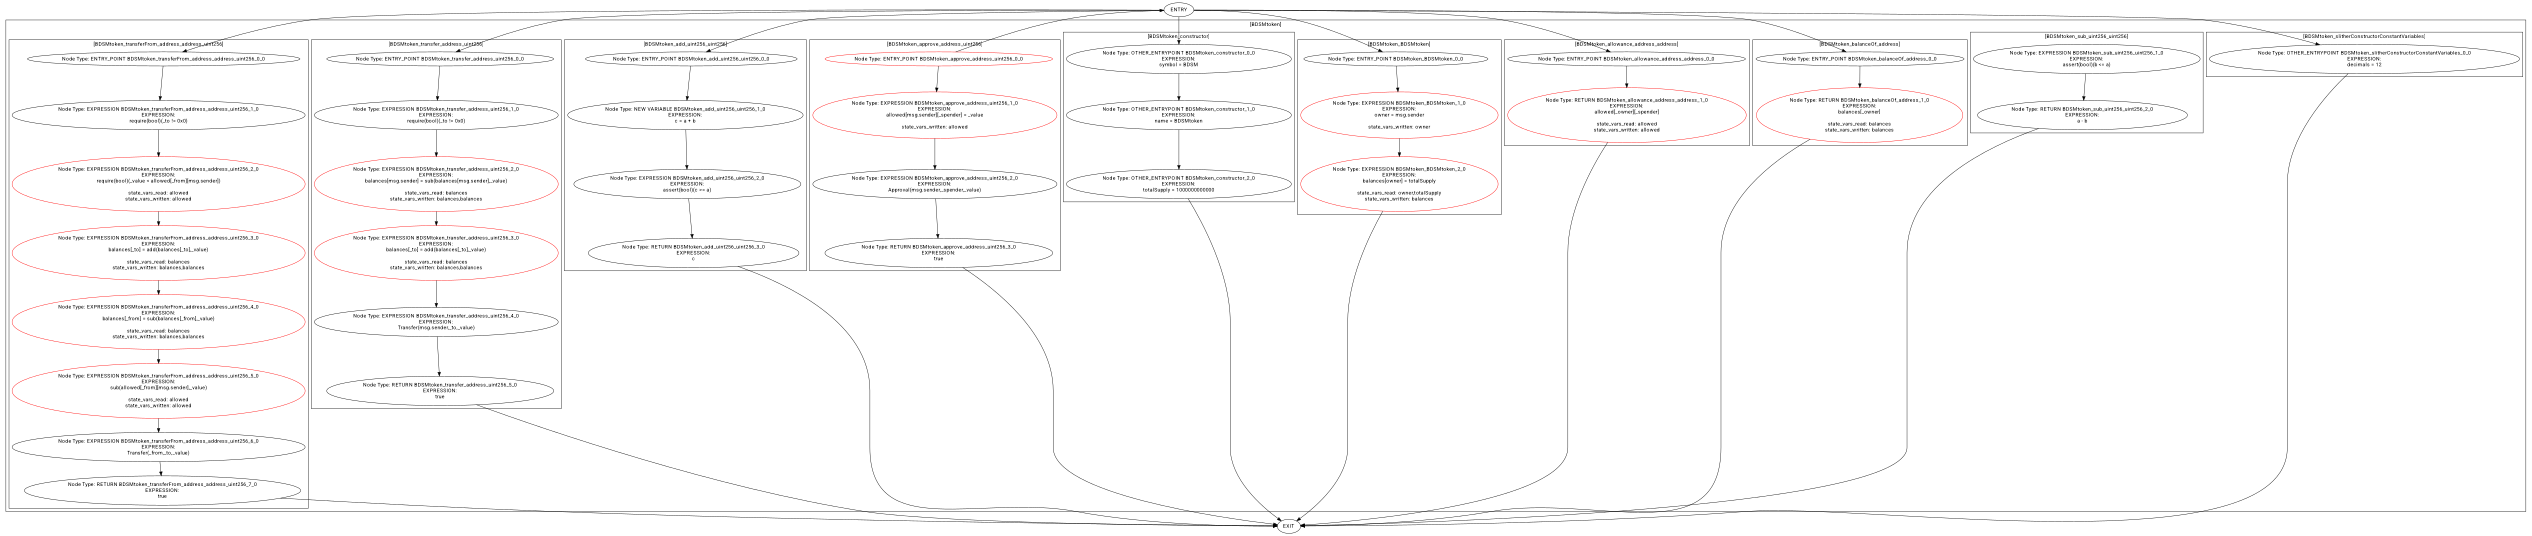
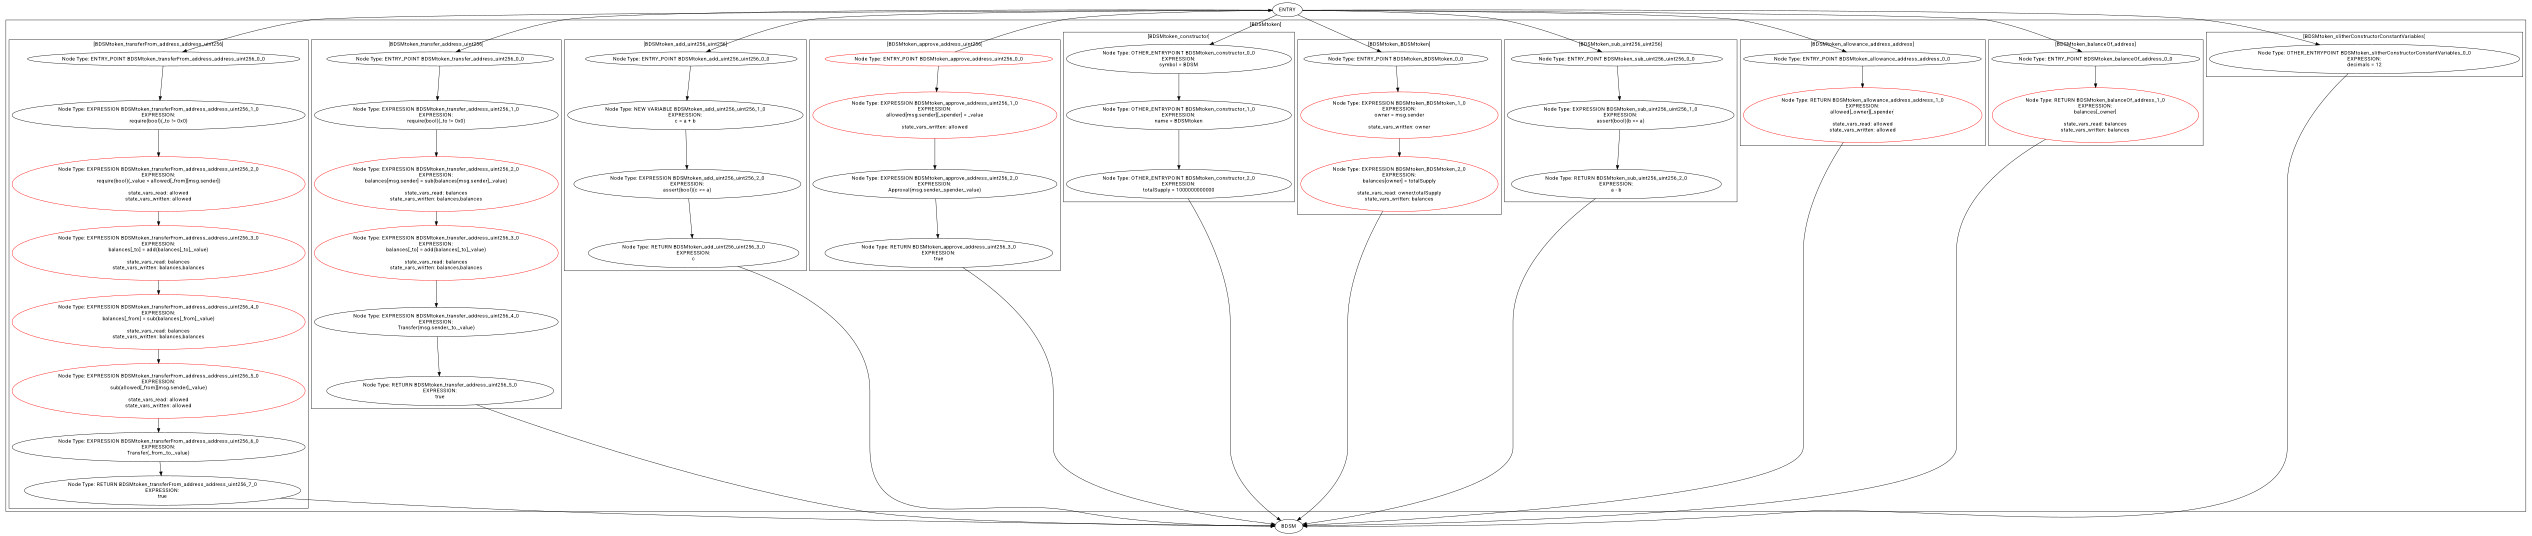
node "Node Type: ENTRY_POINT BDSMtoken_sub_uint256_uint256_0_0": added
node "EXIT": label "EXIT" -> "BDSM"
